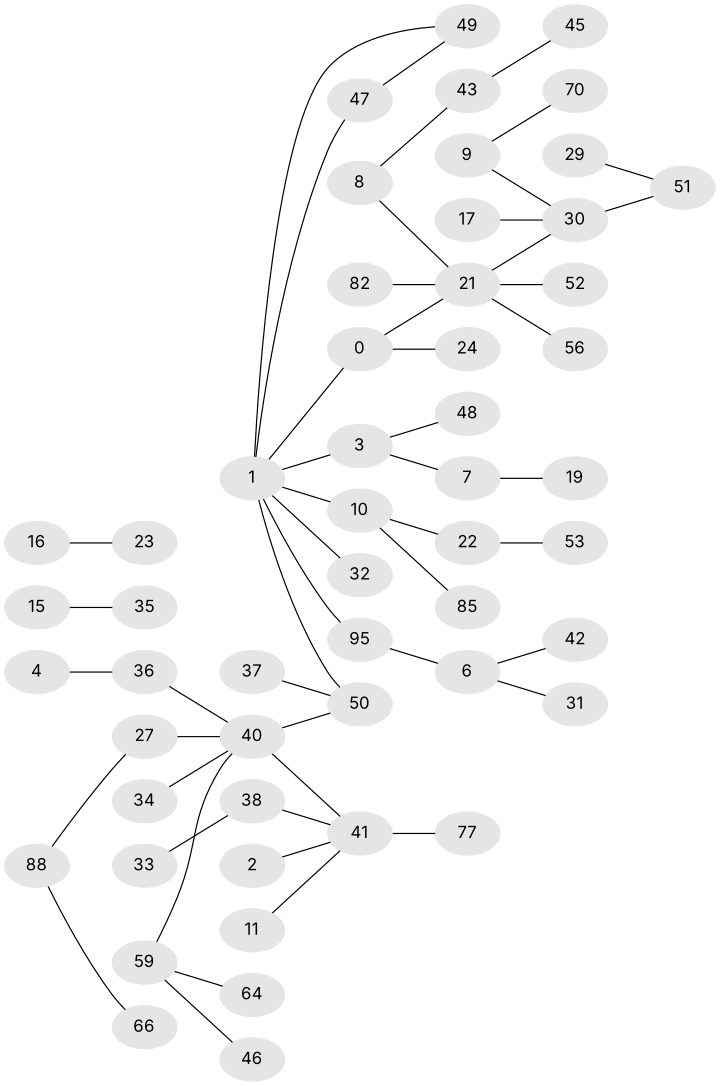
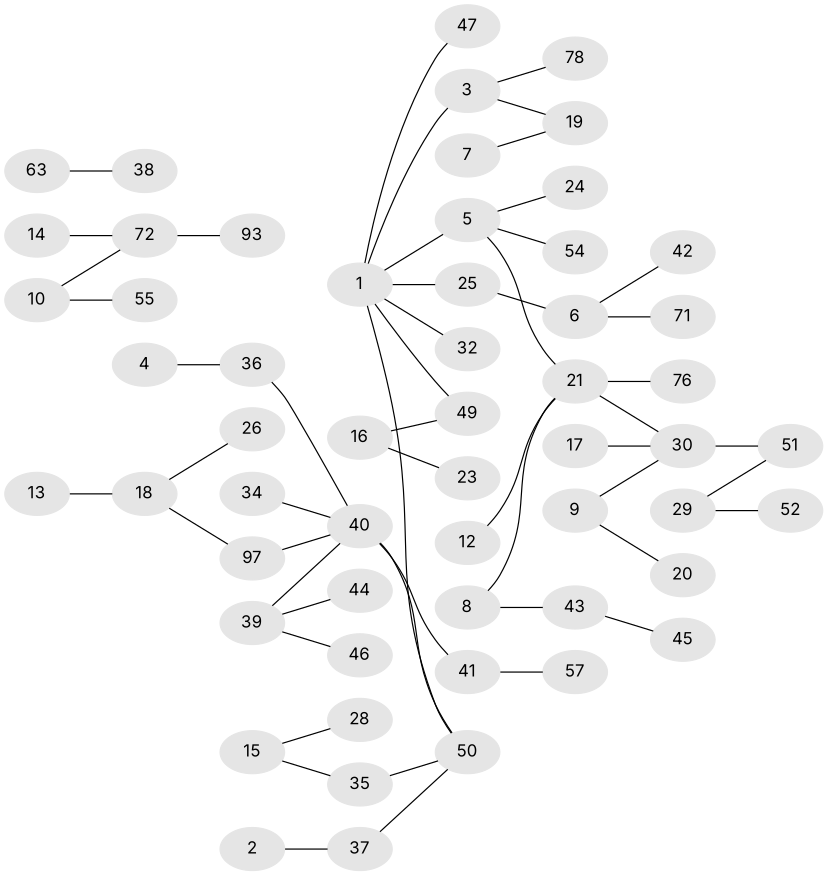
edge "49" -- "47": now "49" -- "16"
node "70": label "70" -> "20"
node "14": added
node "54": added
node "82": label "82" -> "12"
edge "21" -- "52": now "29" -- "52"
node "0": label "0" -> "5"
node "56": label "56" -> "76"
node "48": label "48" -> "78"
edge "3" -- "7": now "3" -- "19"
node "13": added
edge "1" -- "10": removed
node "22": label "22" -> "72"
node "53": label "53" -> "93"
node "85": label "85" -> "55"
node "95": label "95" -> "25"
node "31": label "31" -> "71"
node "28": added
node "27": label "27" -> "97"
edge "50" -- "35": added
edge "38" -- "41": removed
node "77": label "77" -> "57"
edge "41" -- "2": now "37" -- "2"
node "88": label "88" -> "18"
node "33": label "33" -> "63"
node "11": removed
node "59": label "59" -> "39"
node "64": label "64" -> "44"
node "66": label "66" -> "26"
